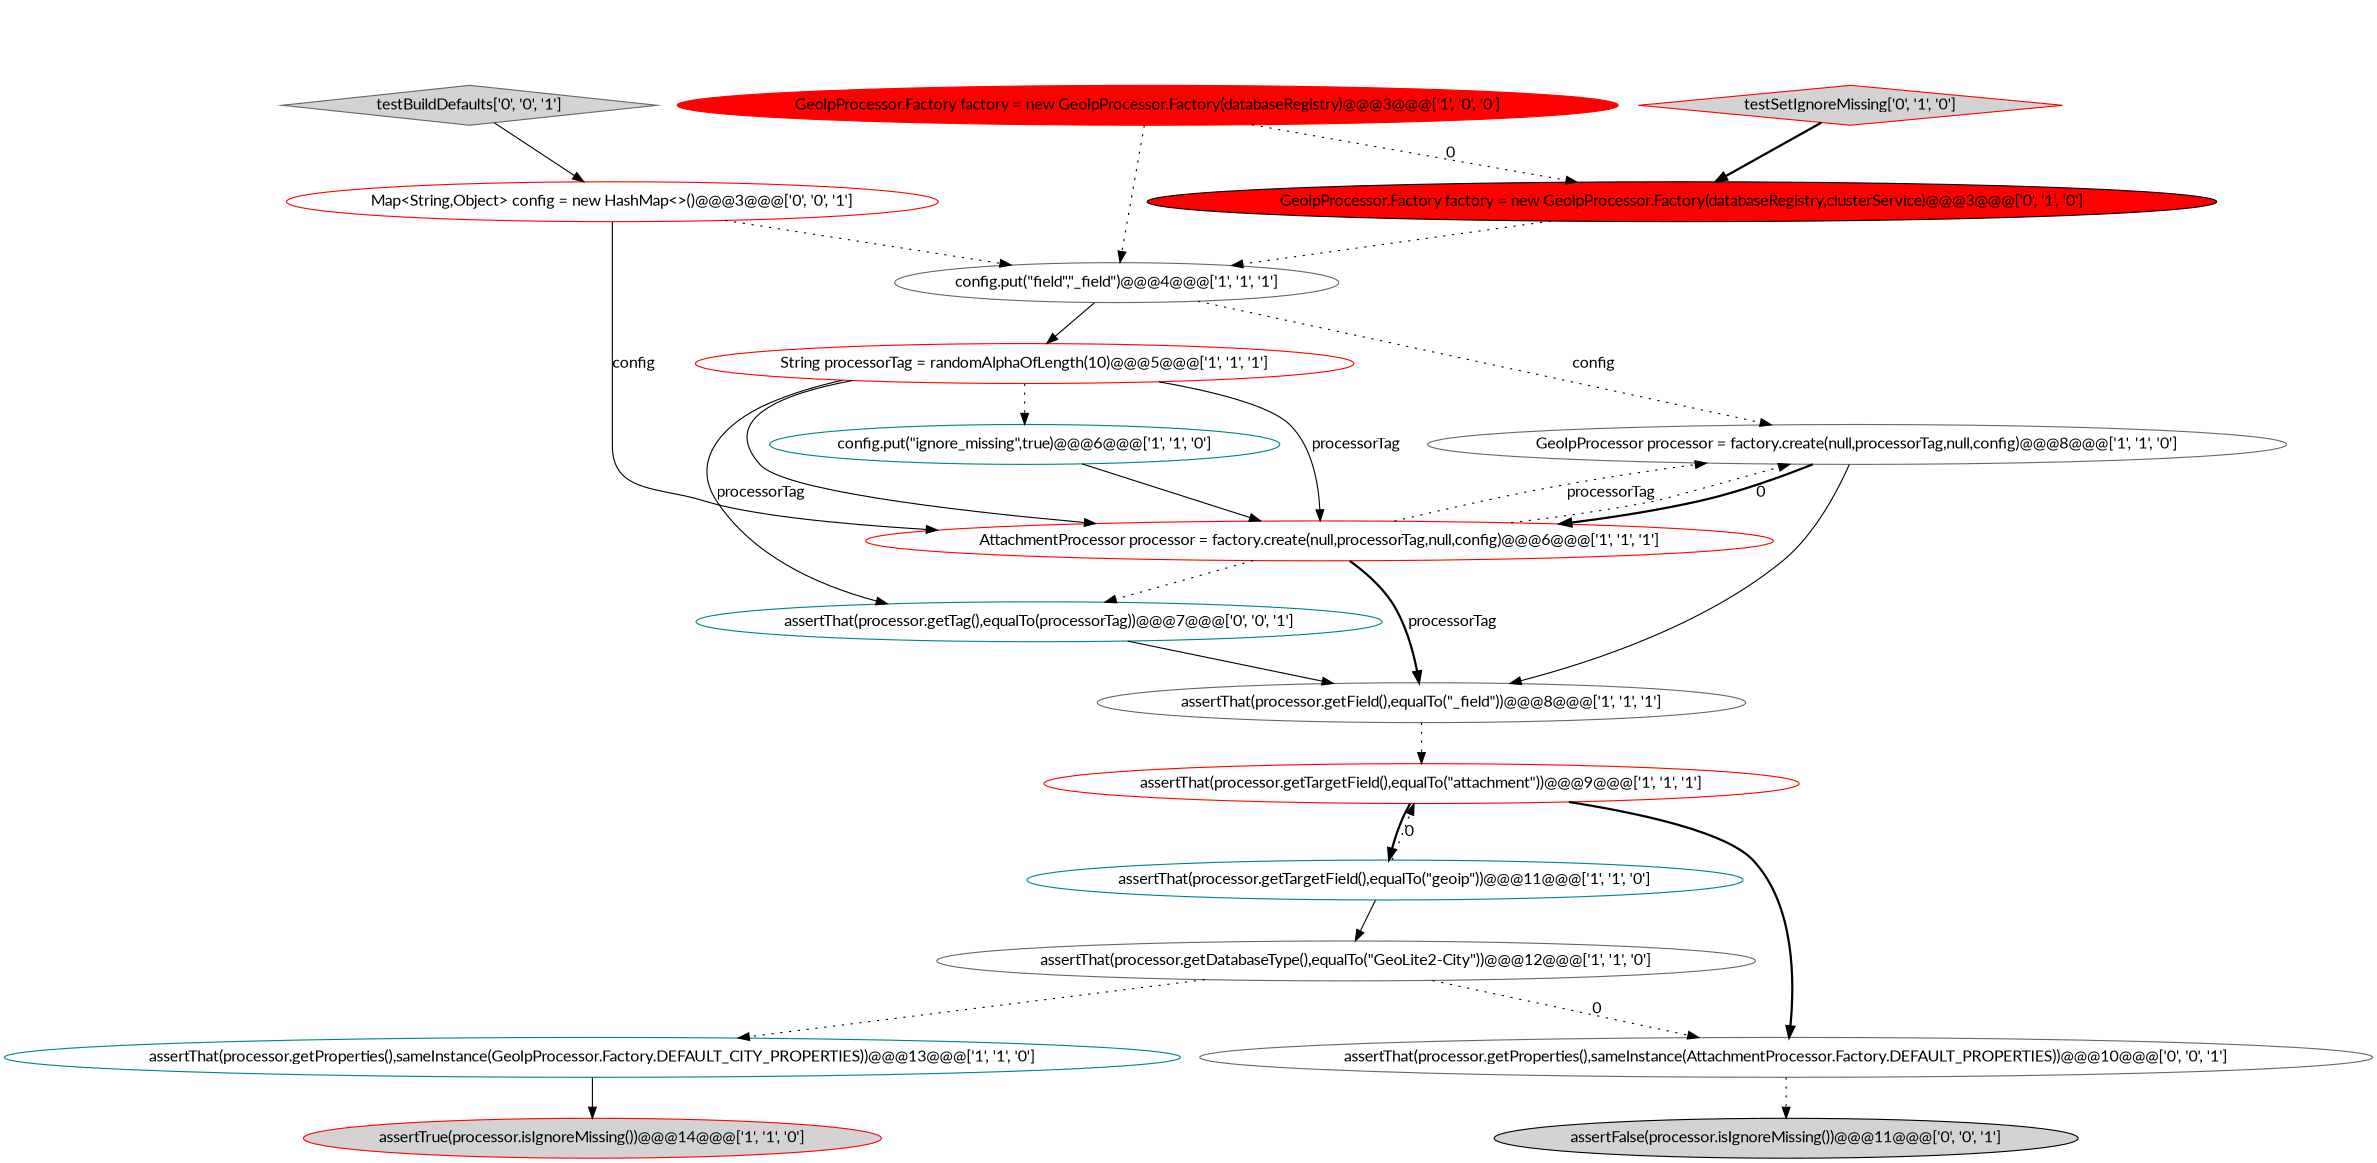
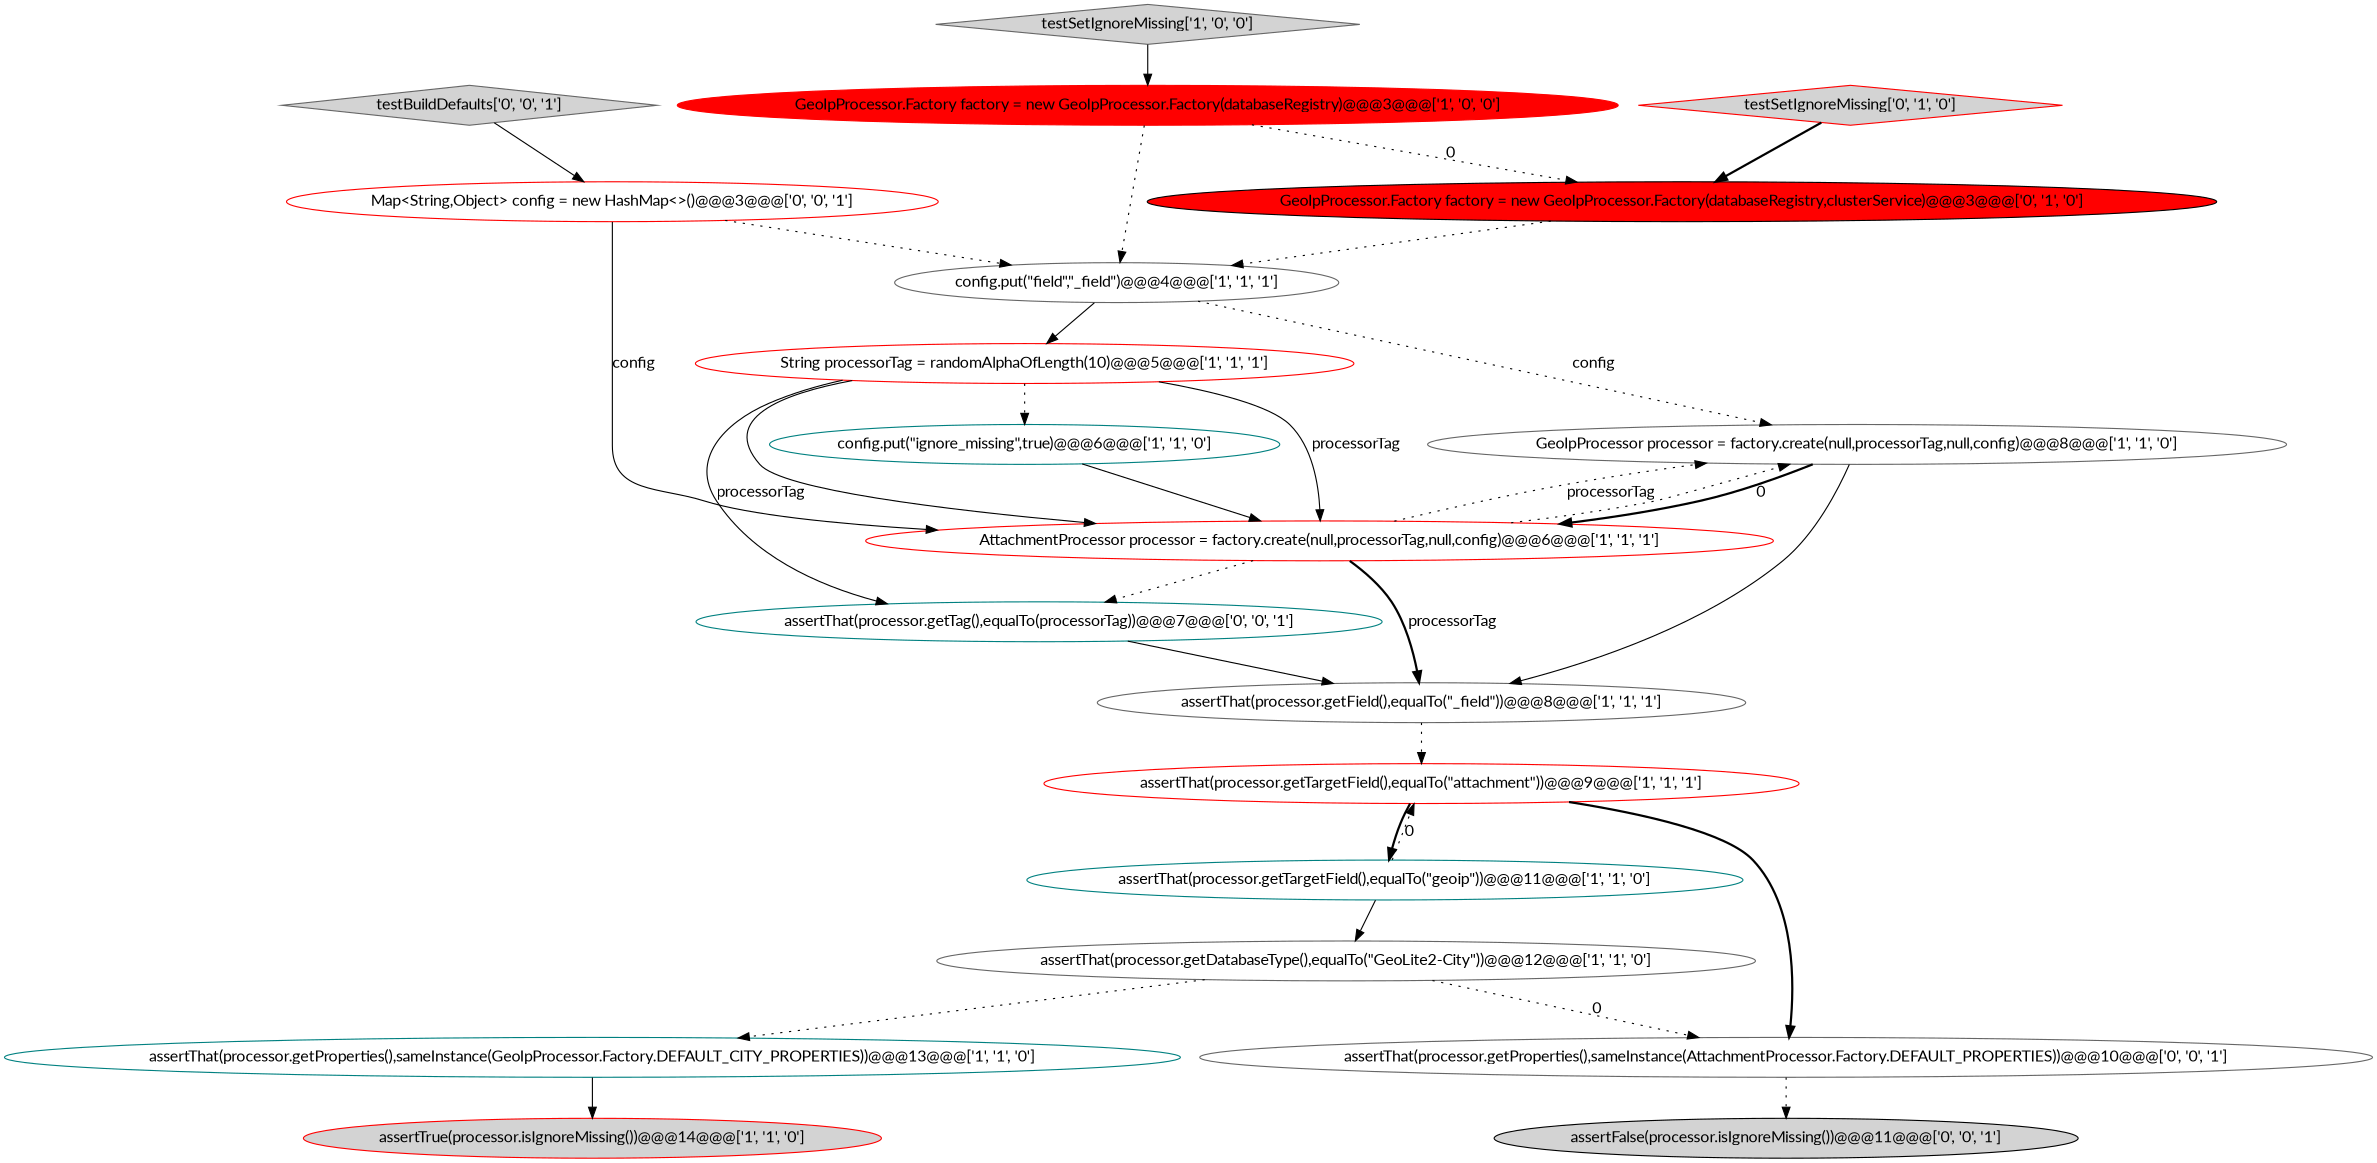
node "testSetIgnoreMissing['1', '0', '0']": added
